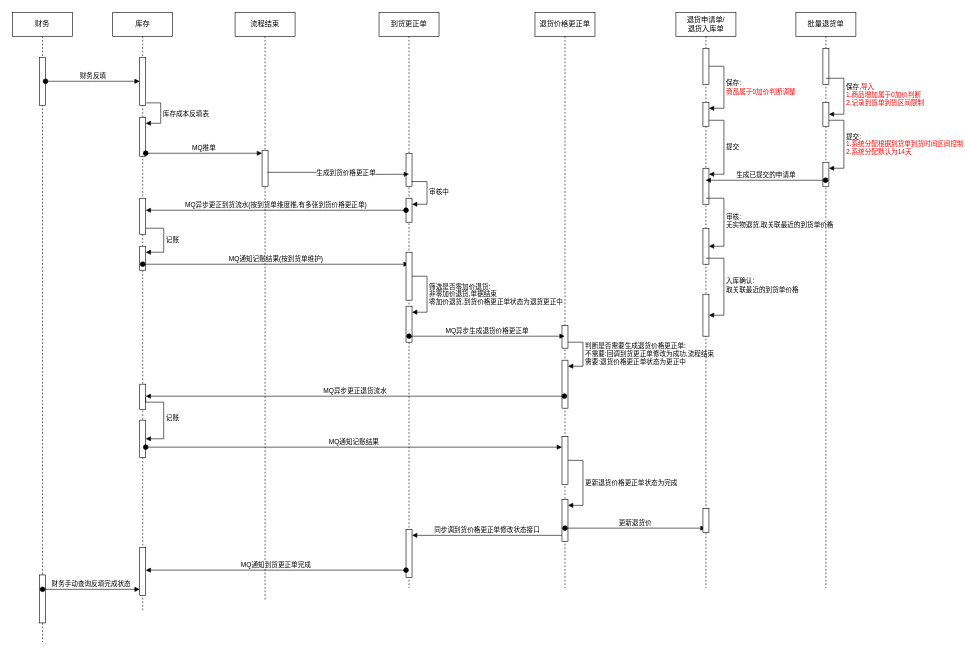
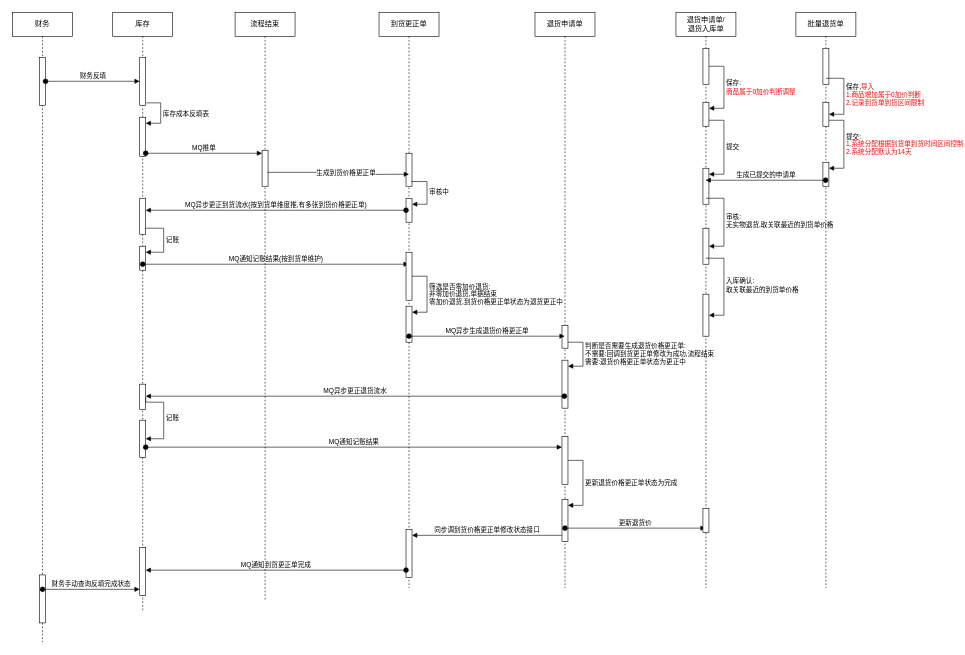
node "退货价格更正单": label "退货价格更正单" -> "退货申请单"
